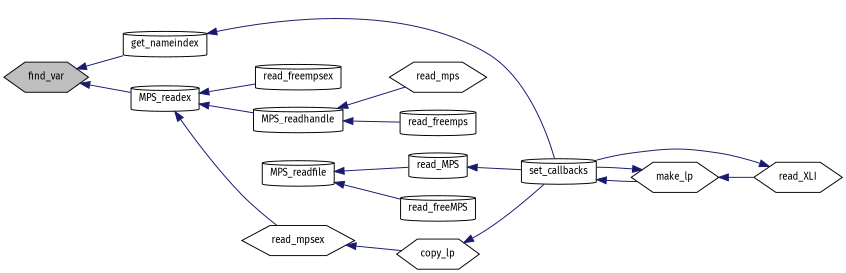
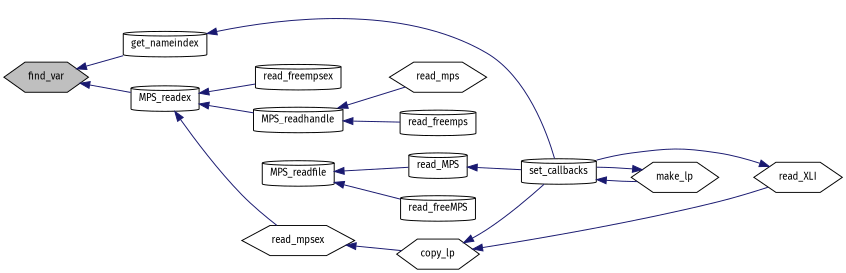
edge "read_XLI" -> "make_lp": now "read_XLI" -> "copy_lp"
